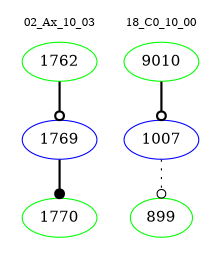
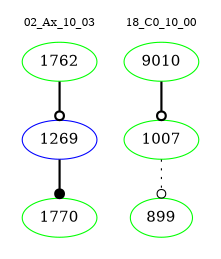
node "1769": label "1769" -> "1269"
node "1007": color blue -> green
